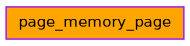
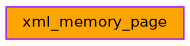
node "page_memory_page": label "page_memory_page" -> "xml_memory_page"
